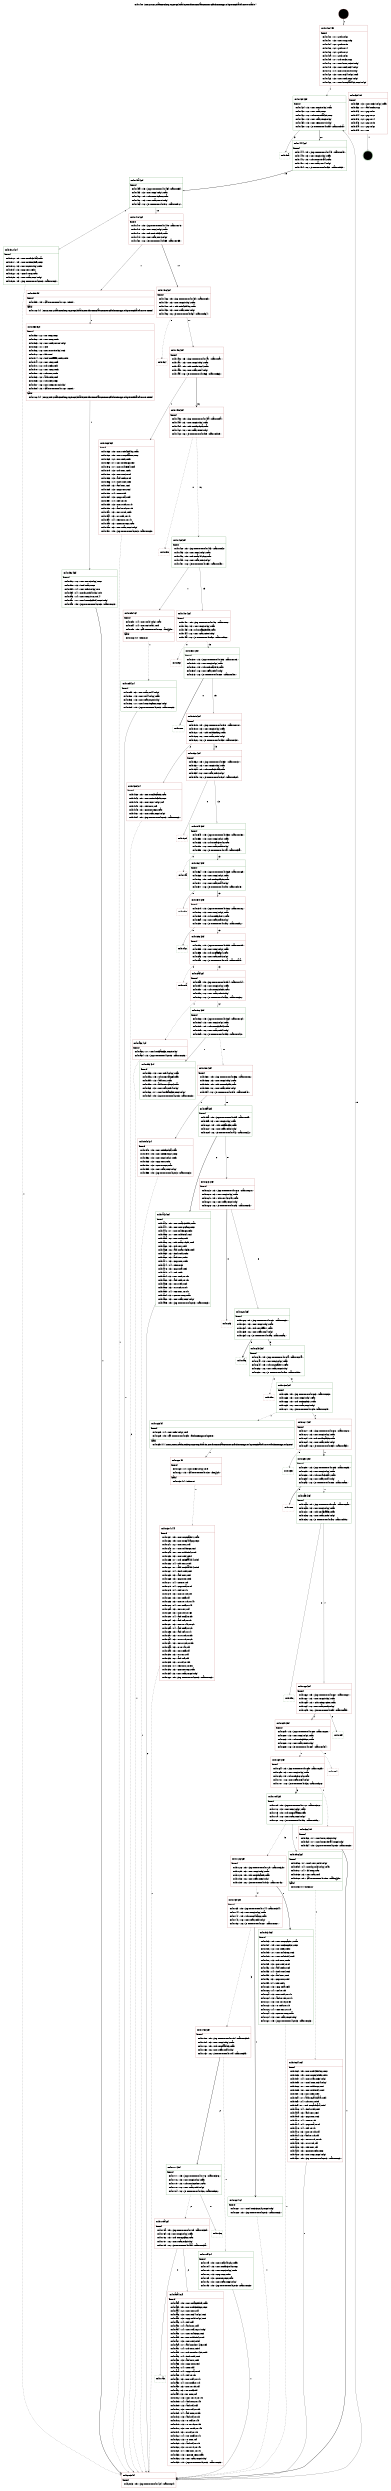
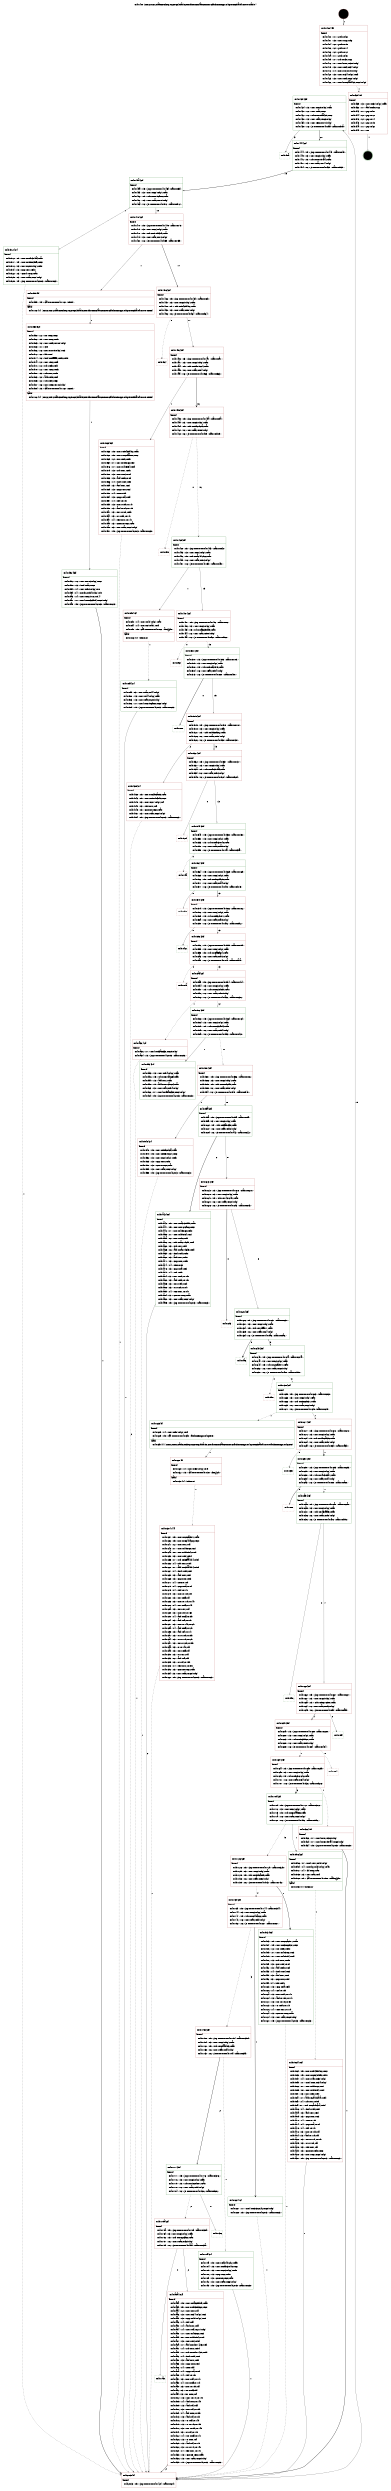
edge "0x401400 [45]" -> "0x40142d [23]": now "0x401400 [45]" -> "0x401f39 [19]"
edge "0x40154b [25]" -> "0x401564 [25]": removed, label "13"
edge "0x401a9a [164]" -> "0x402003 [5]": added, label "2"
